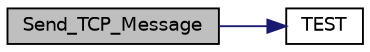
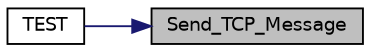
edge "Send_TCP_Message" -> "TEST": reversed
